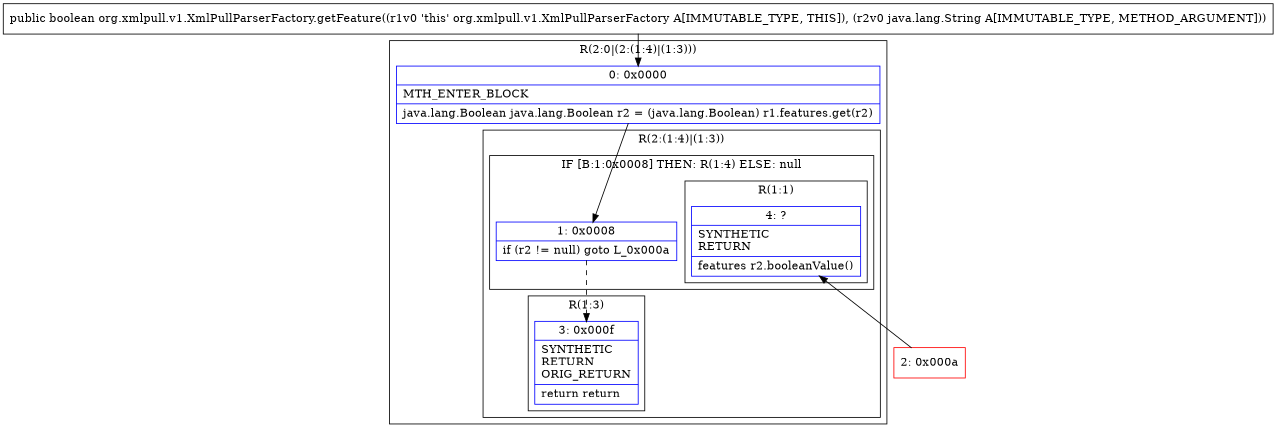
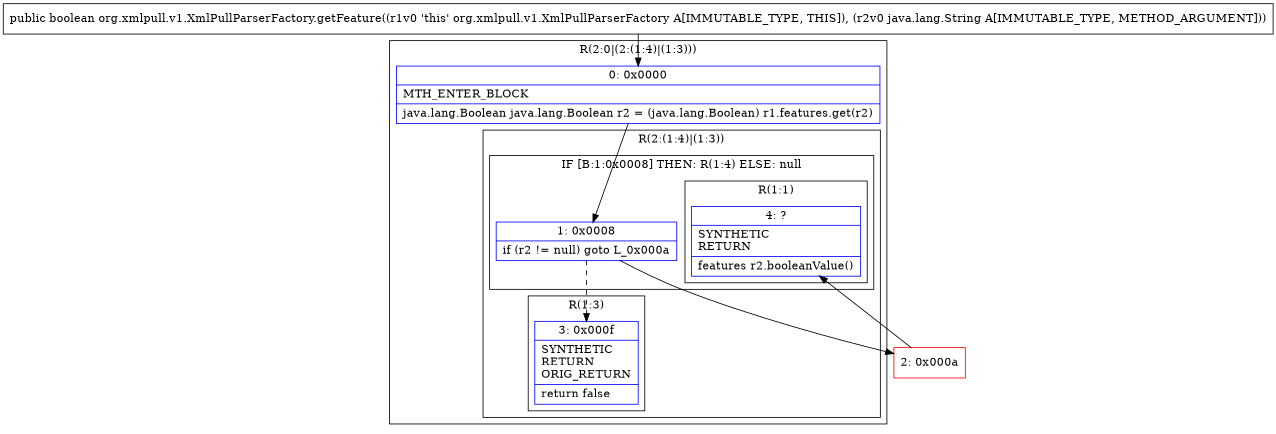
edge "1: 0x0008" -> "2: 0x000a": added
node "3: 0x000f": text "return return" -> "return false"
